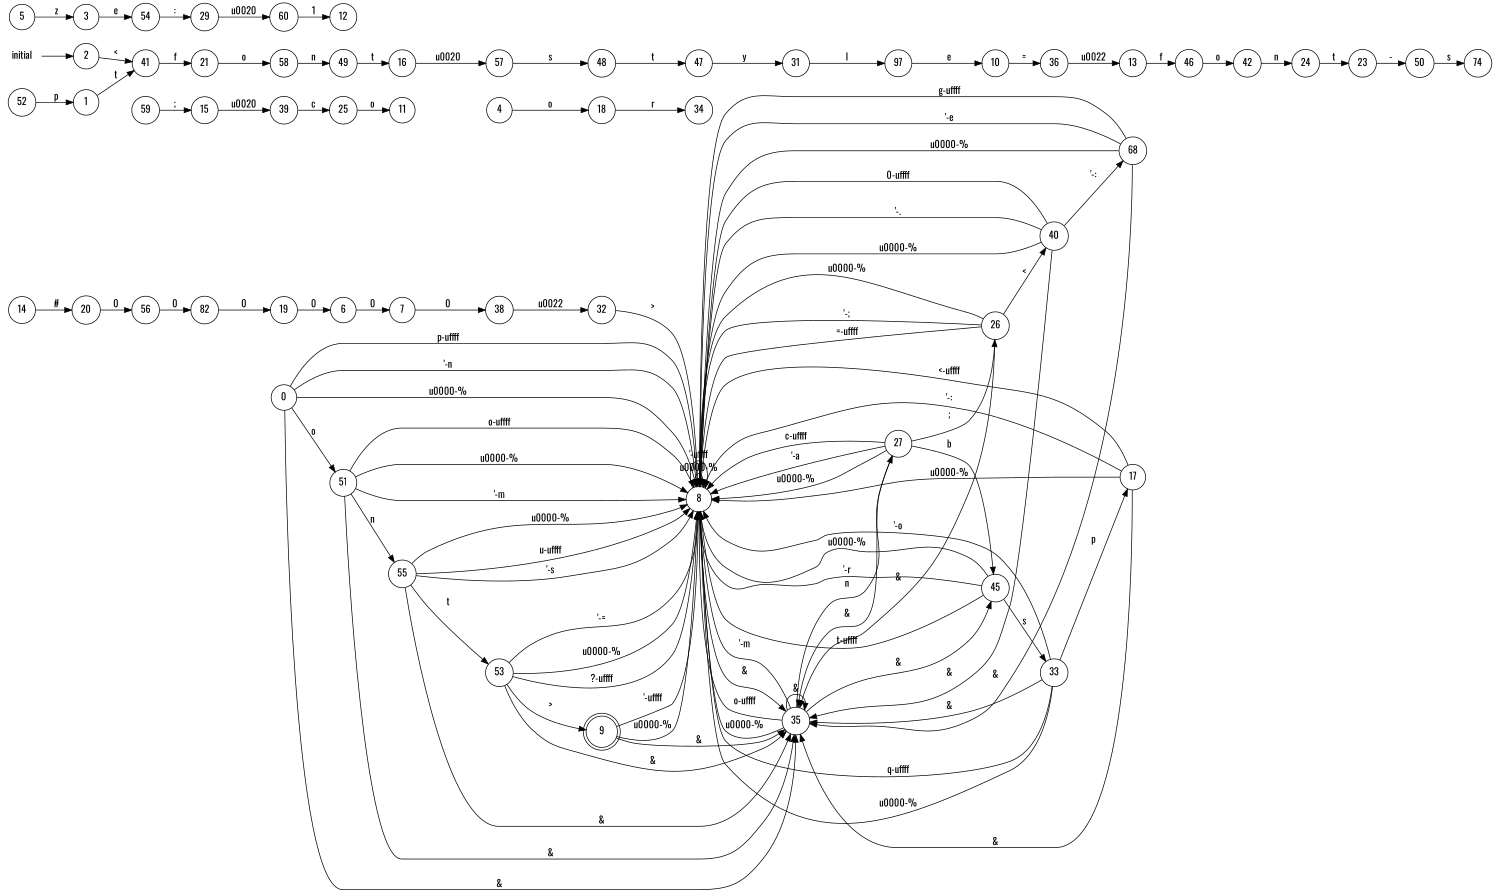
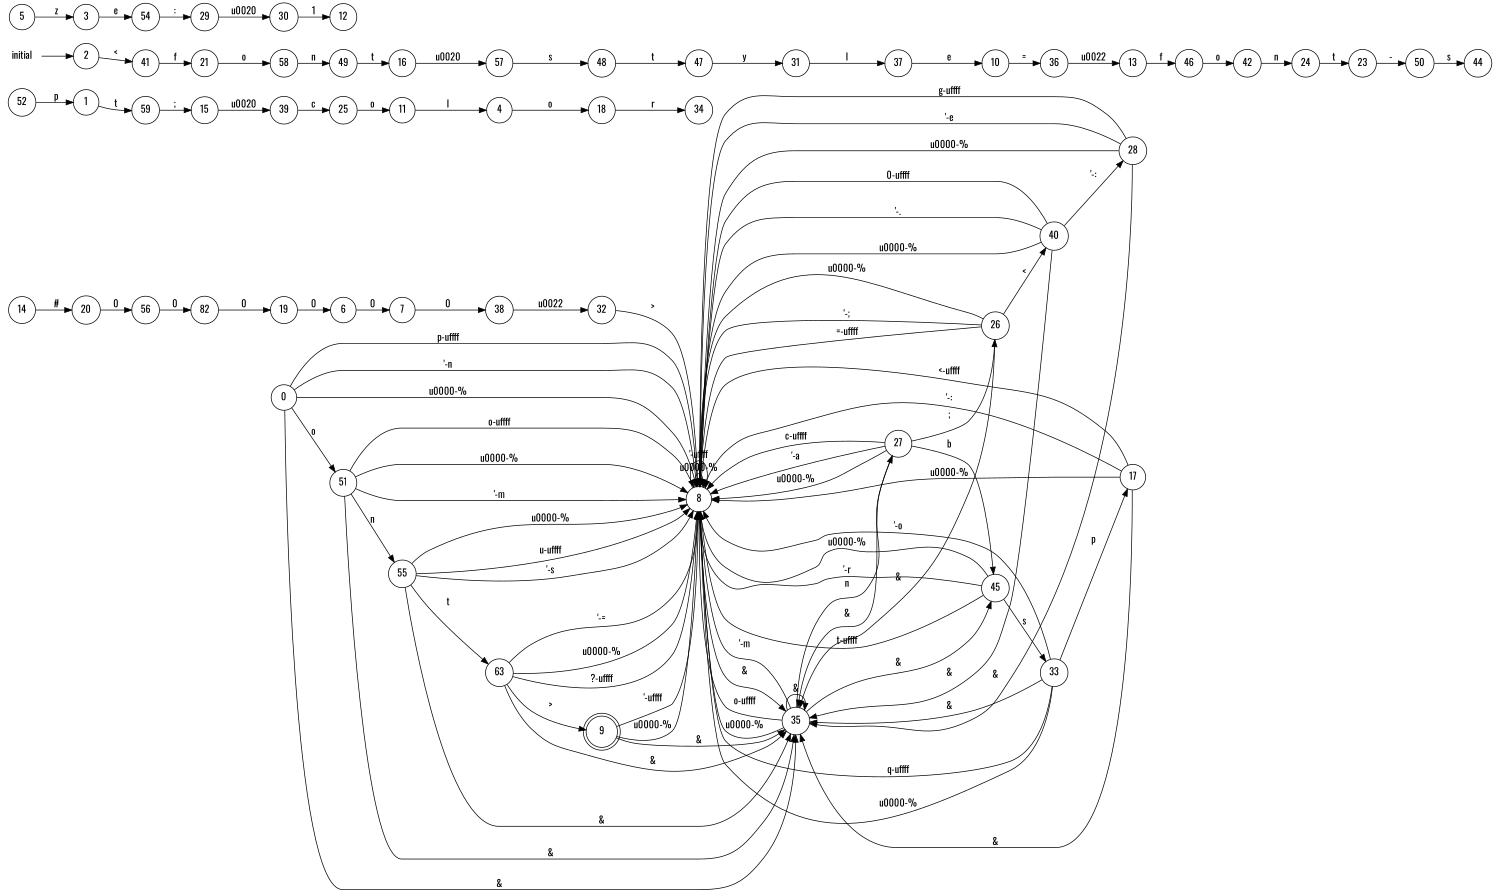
node "60": label "60" -> "30"
node "97": label "97" -> "37"
node "74": label "74" -> "44"
edge "1" -> "41": now "1" -> "59"
edge "11" -> "4": added, label "l"
node "68": label "68" -> "28"
node "53": label "53" -> "63"
